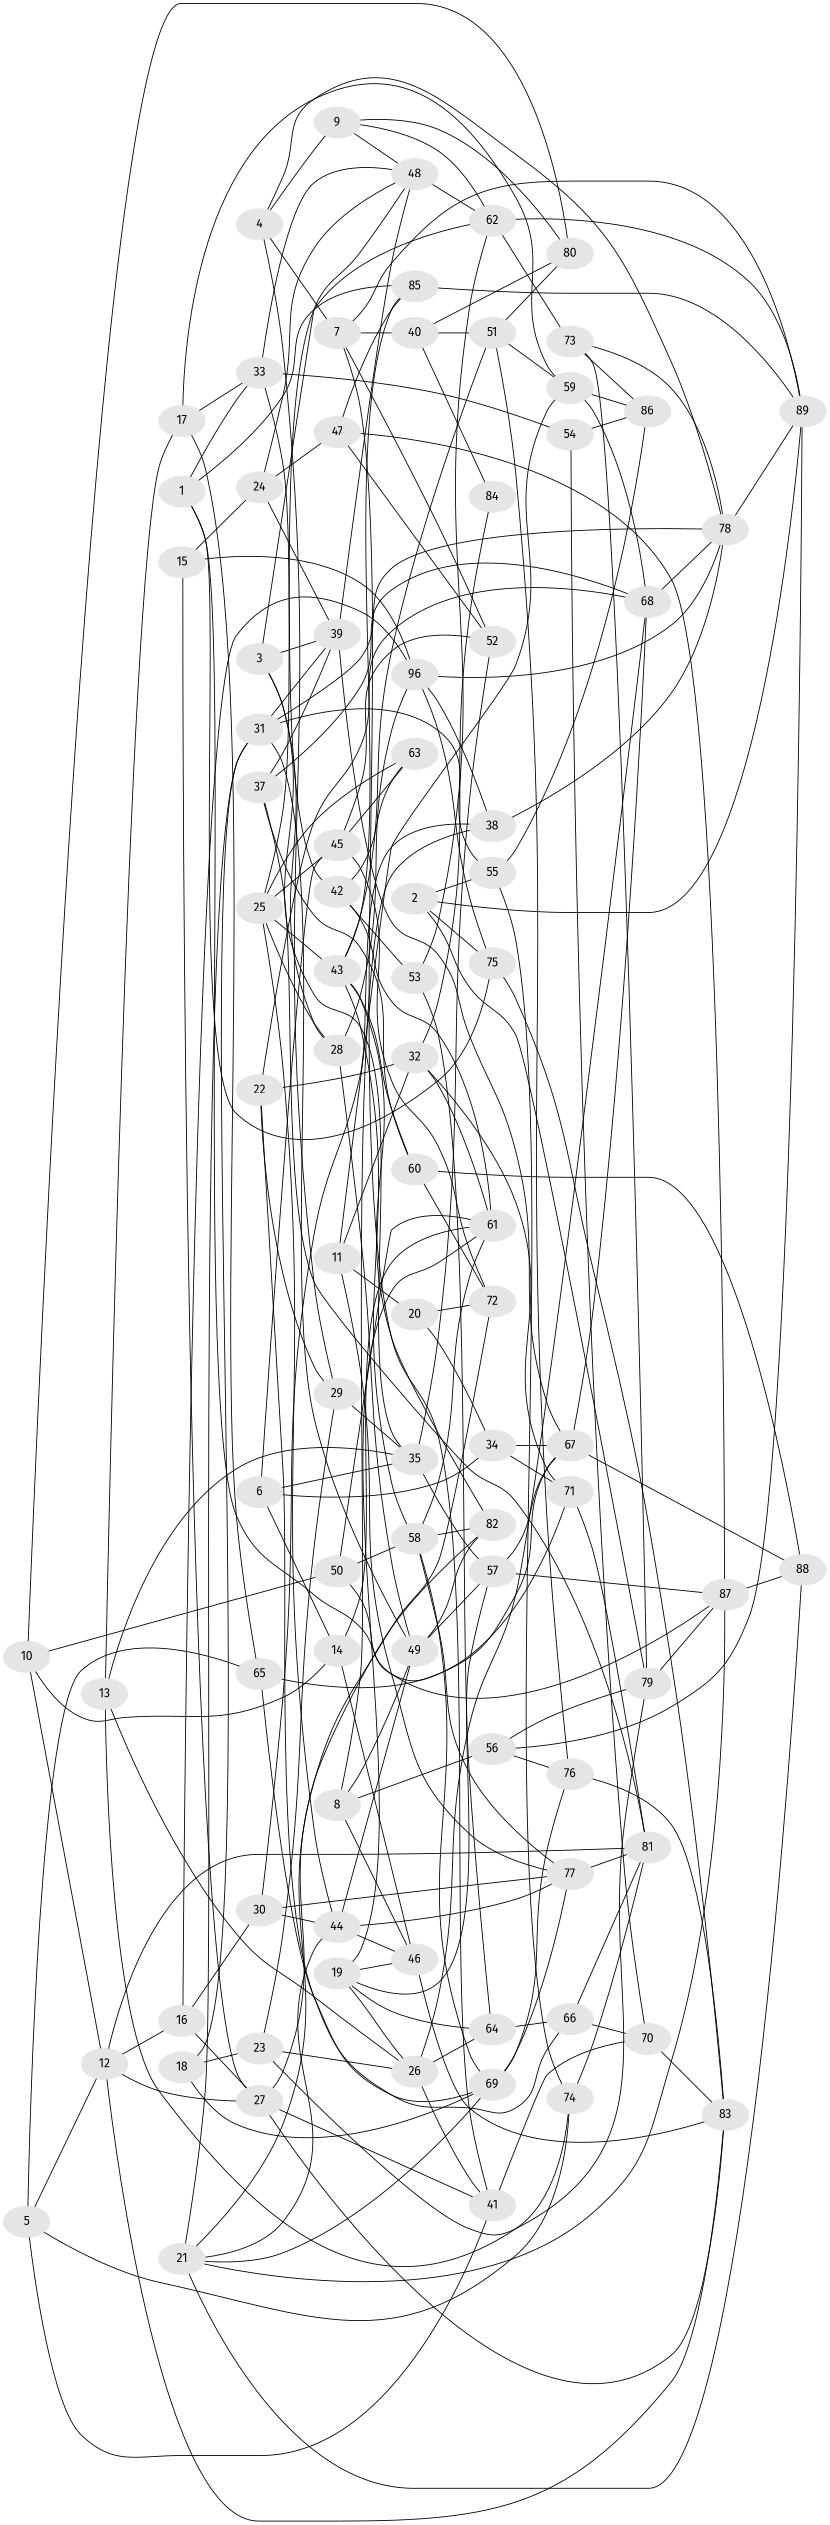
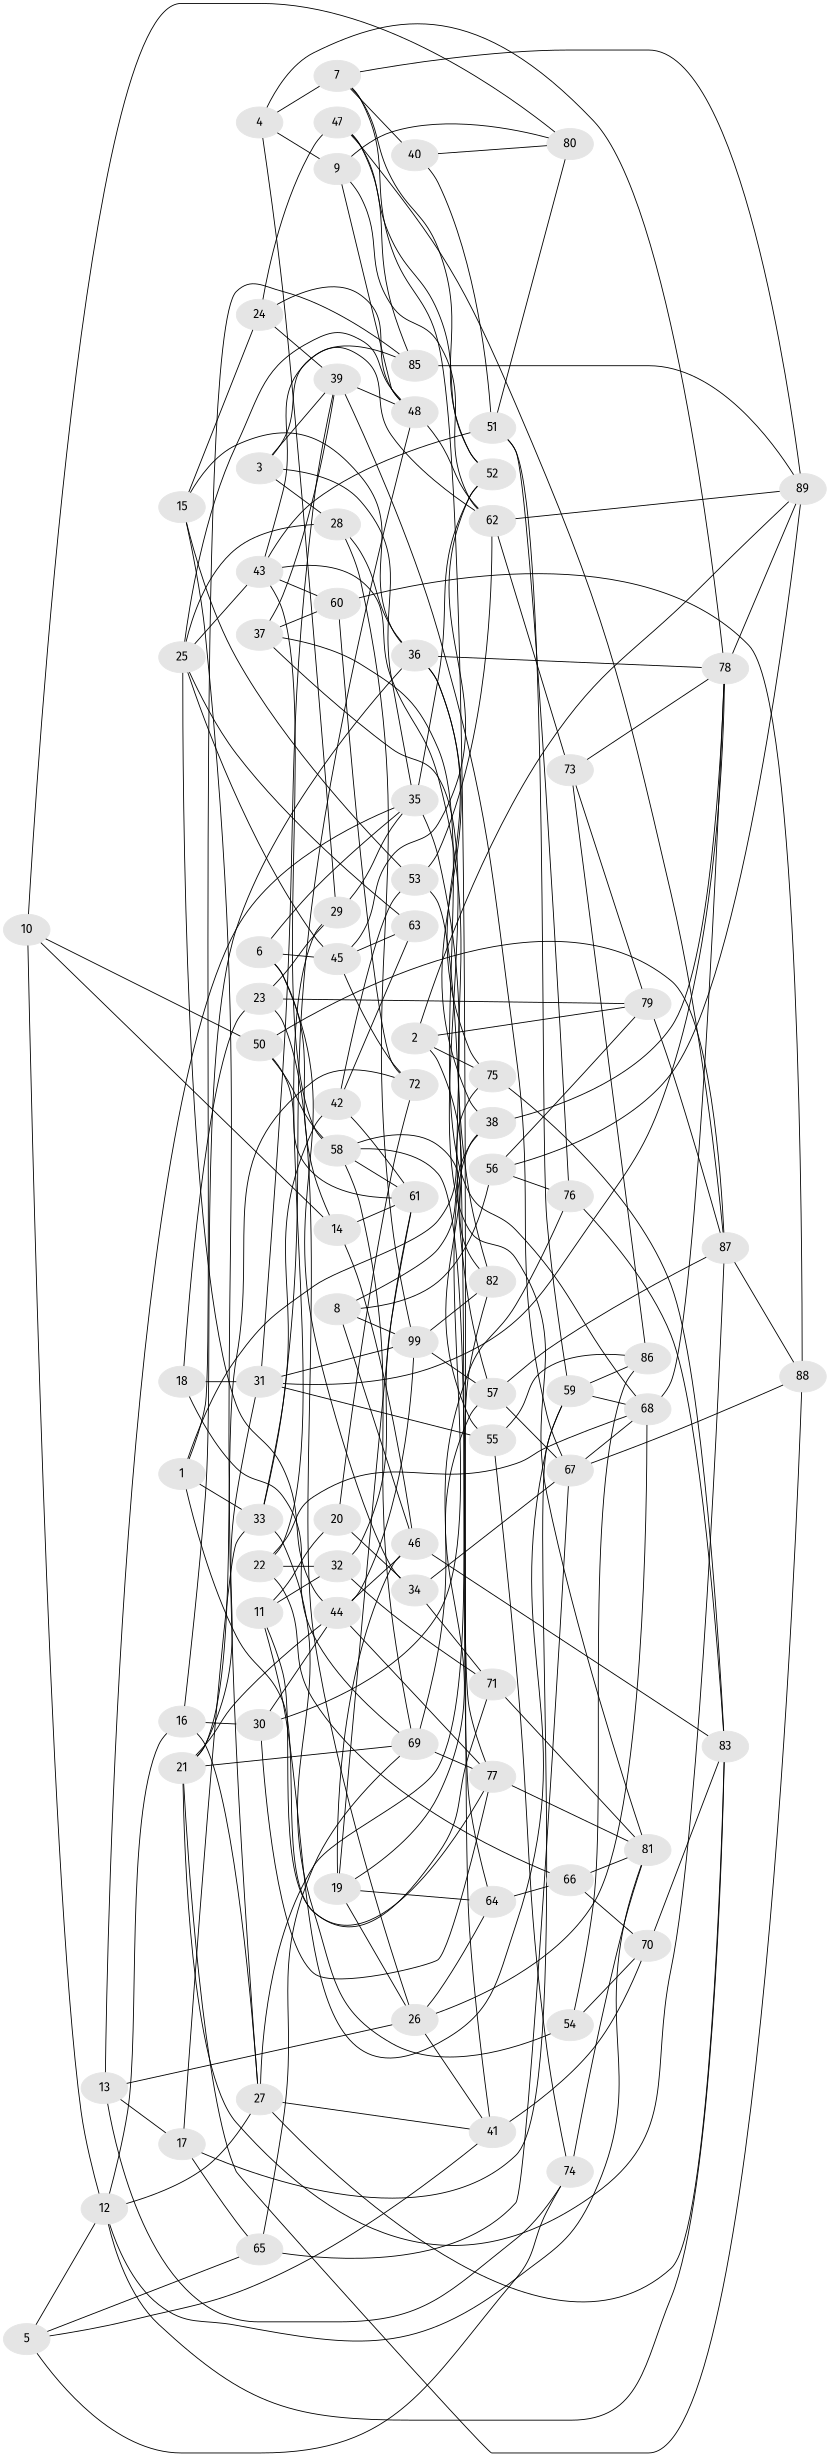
node "84": removed
node "96": label "96" -> "36"
edge "15" -- "53": added
node "49": label "49" -> "99"
